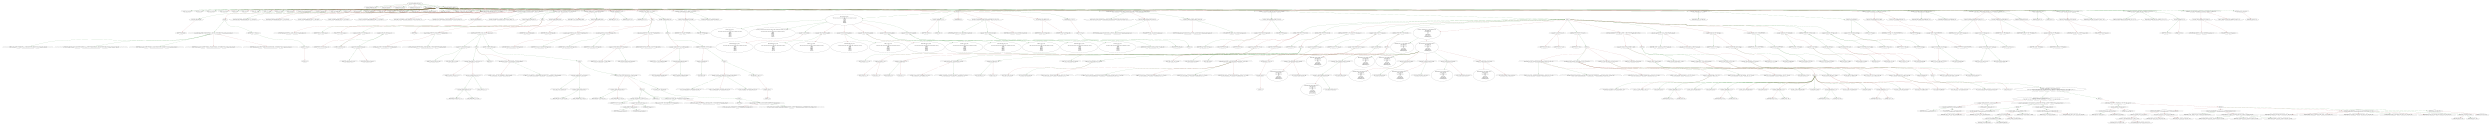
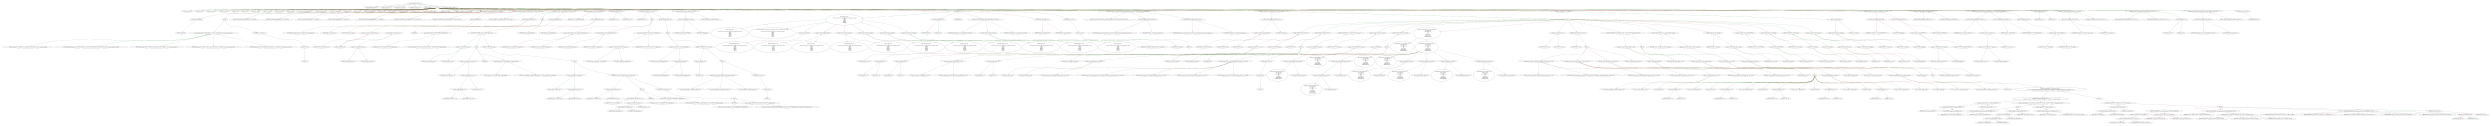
node "(IDENTIFIER,v27,v27 = v13->flags & 2)": removed
node "(LITERAL,3,v13->flags & 0xFFF7FFFF | 3)": added
